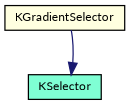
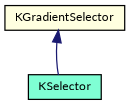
edge "KGradientSelector" -> "KSelector": reversed
